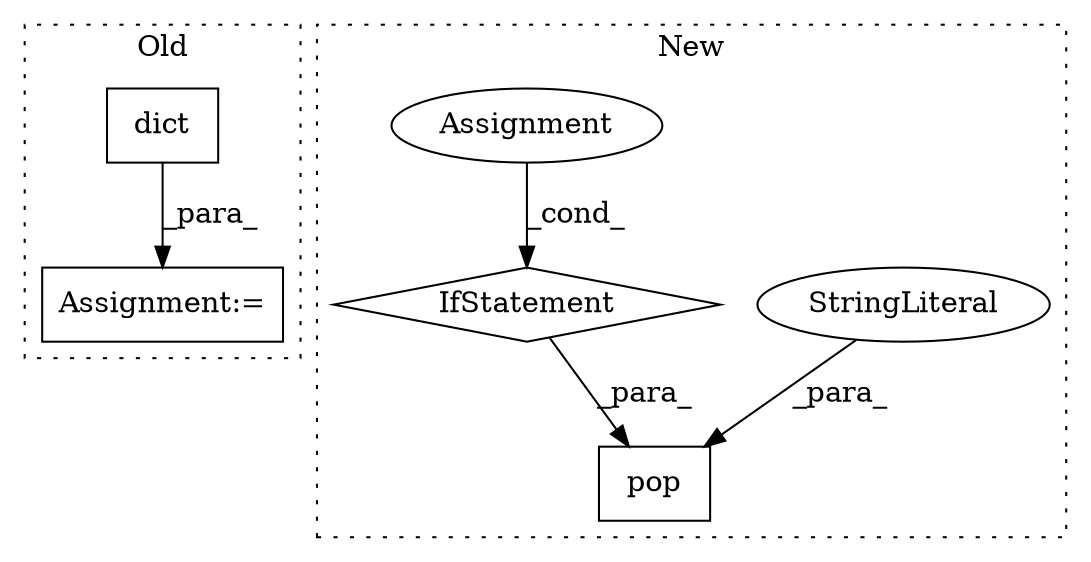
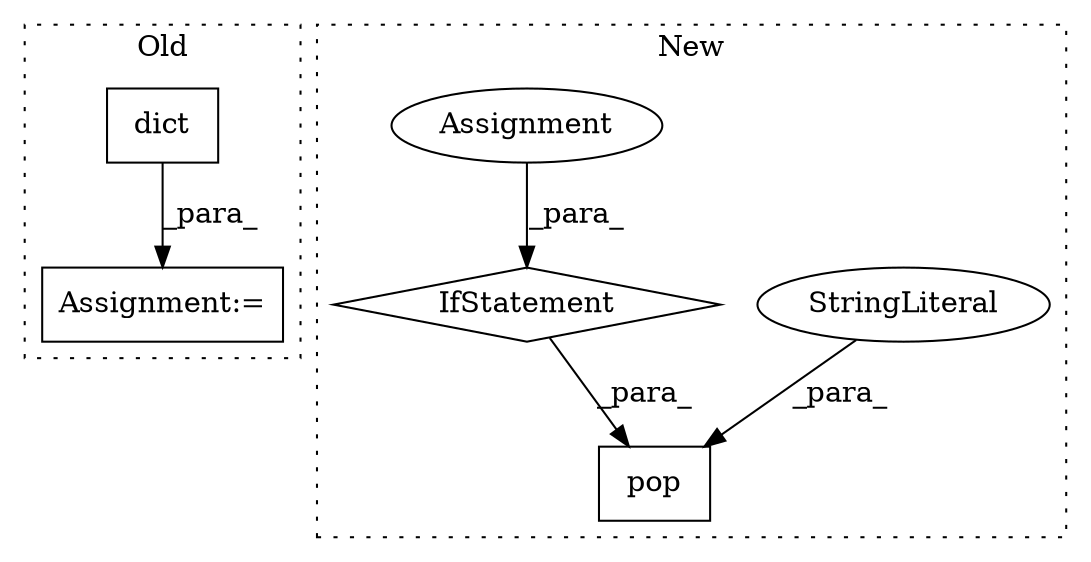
edge "Assignment" -> "IfStatement": label "_cond_" -> "_para_"
